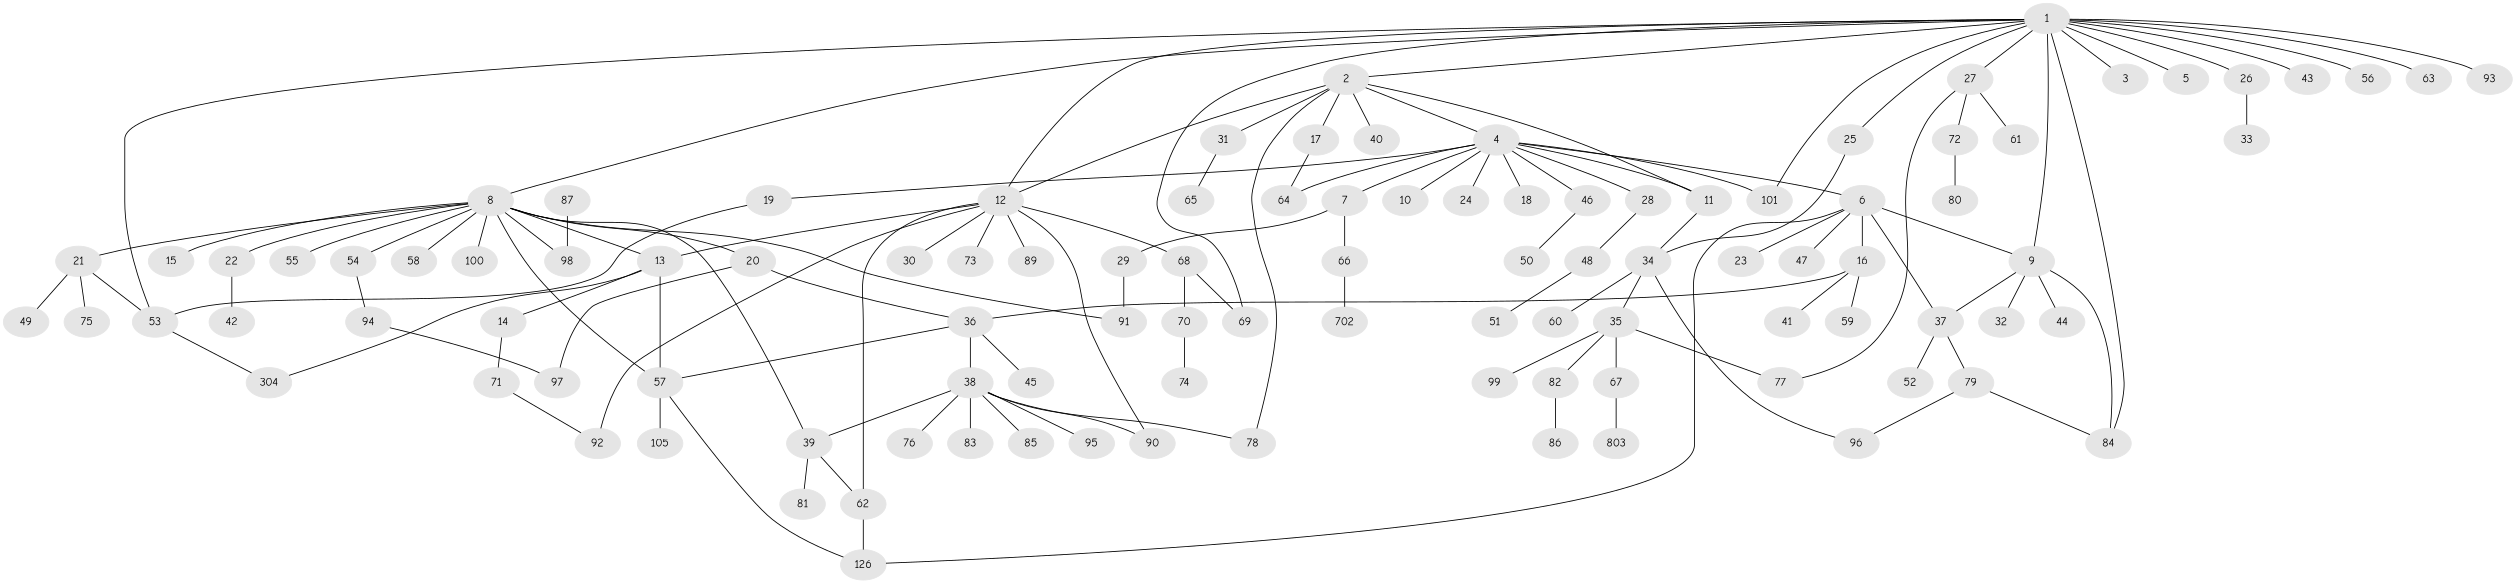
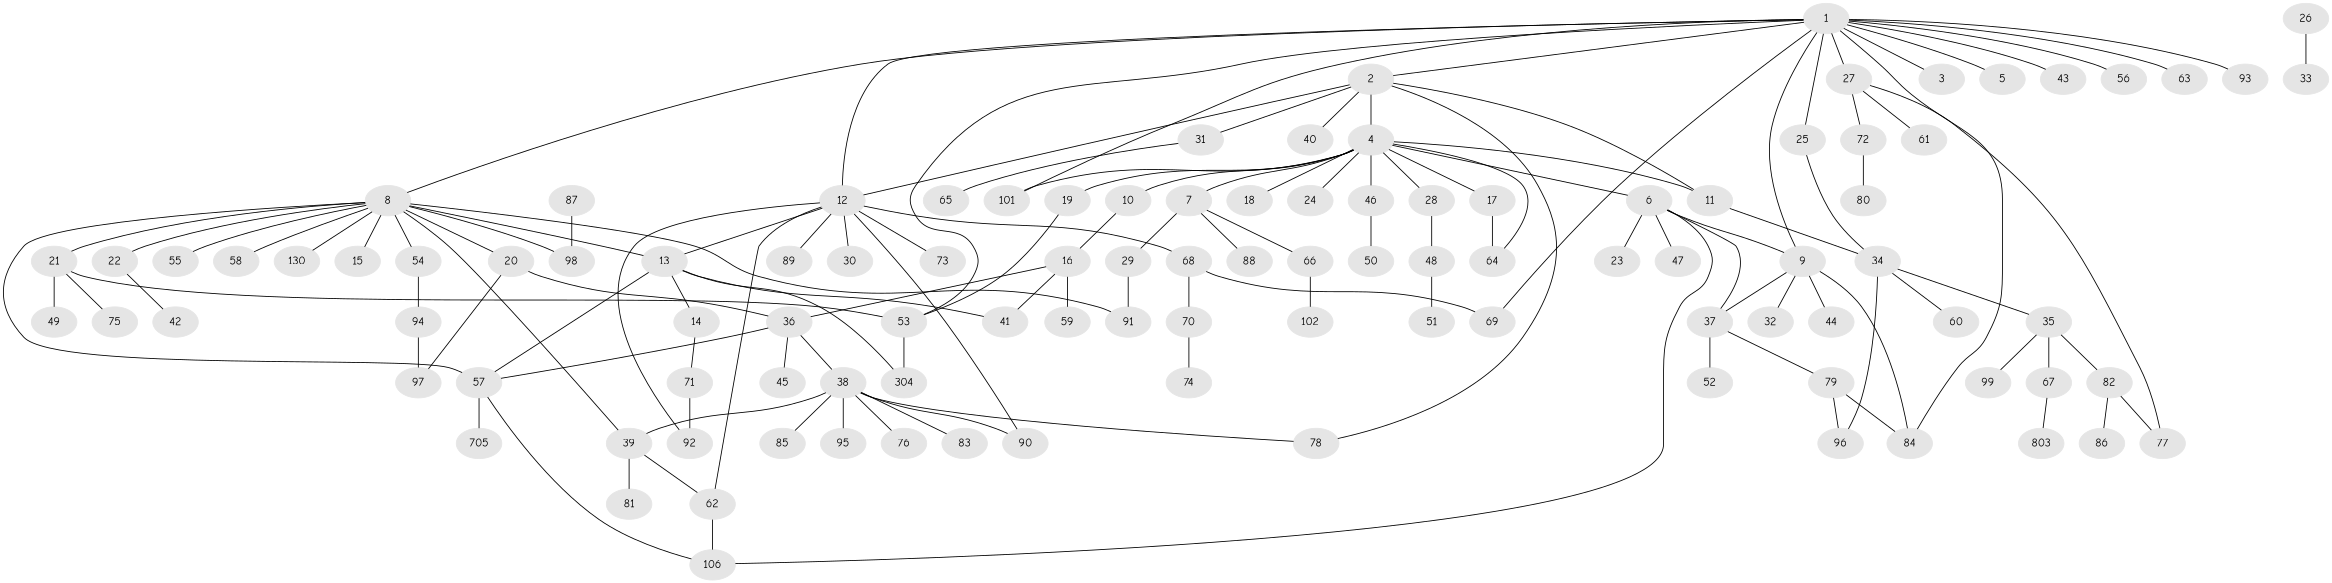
edge "1" -- "26": removed
edge "2" -- "17": now "4" -- "17"
edge "6" -- "16": now "10" -- "16"
node "100": label "100" -> "130"
node "88": added
edge "13" -- "41": added
node "702": label "702" -> "102"
edge "35" -- "77": now "82" -- "77"
node "105": label "105" -> "705"
node "126": label "126" -> "106"
